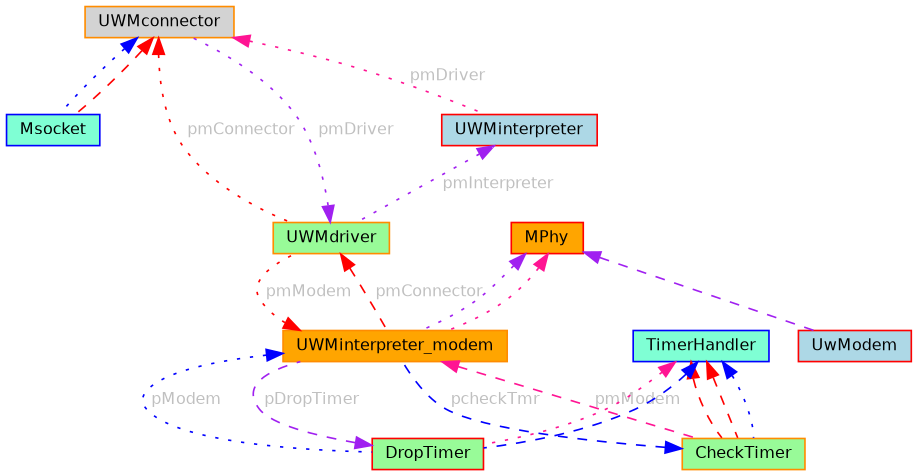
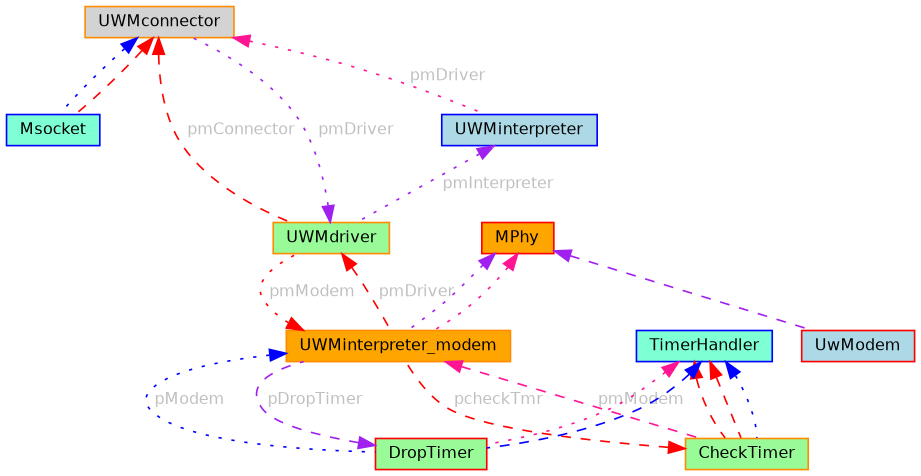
node "UWMinterpreter": color red -> blue
edge "UWMdriver" -> "UWMconnector": style dotted -> dashed
edge "UWMinterpreter_modem" -> "UWMdriver": label " pmConnector" -> " pmDriver"
edge "UWMinterpreter_modem" -> "CheckTimer": color blue -> red
